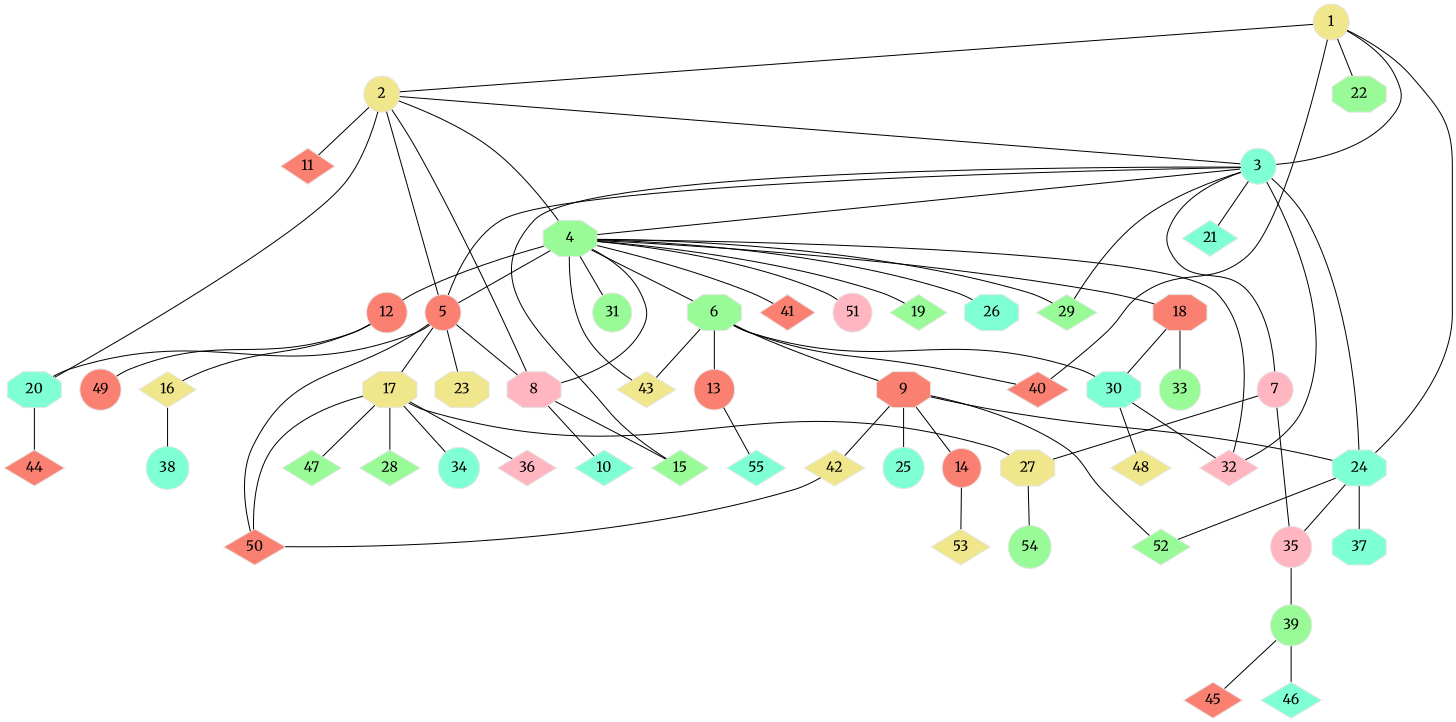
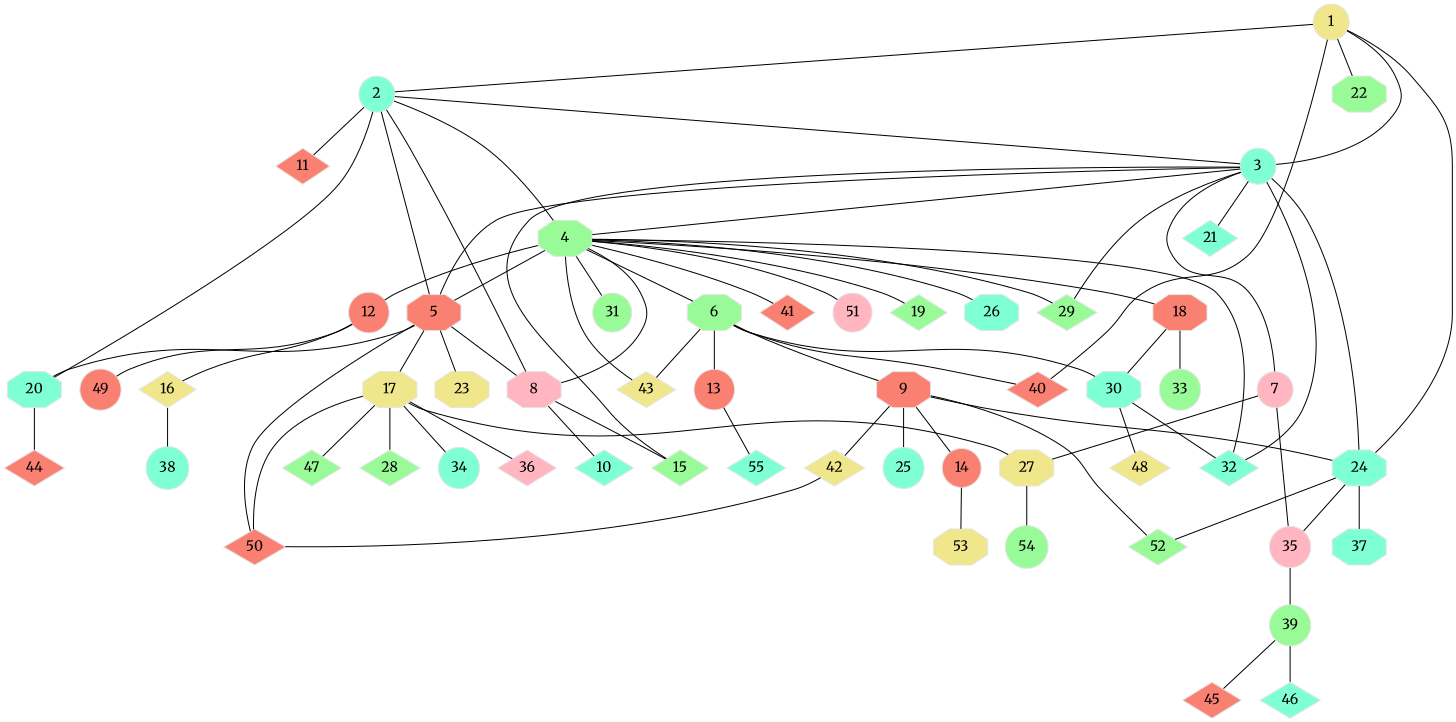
node "2": fillcolor khaki -> aquamarine
node "5": shape circle -> octagon
node "32": fillcolor lightpink -> aquamarine
node "53": shape diamond -> octagon
